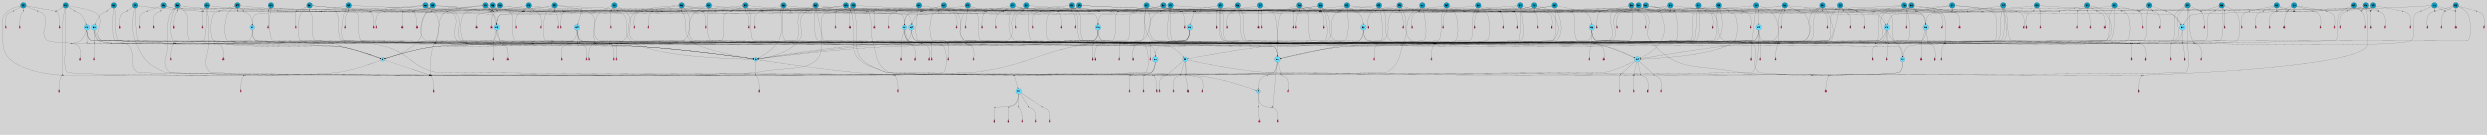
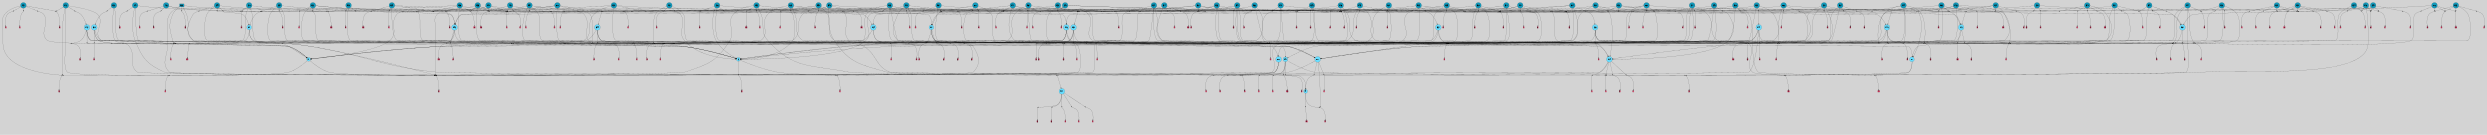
node "T382": shape circle -> box
node "11": added
